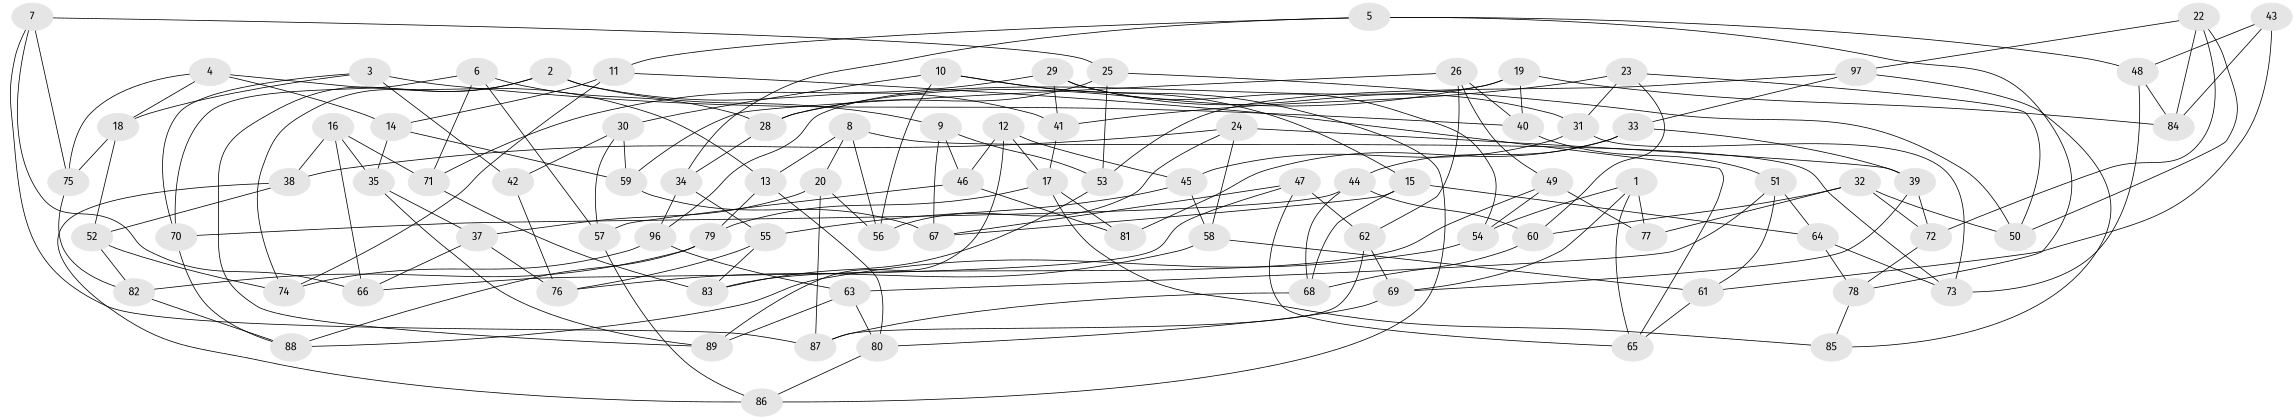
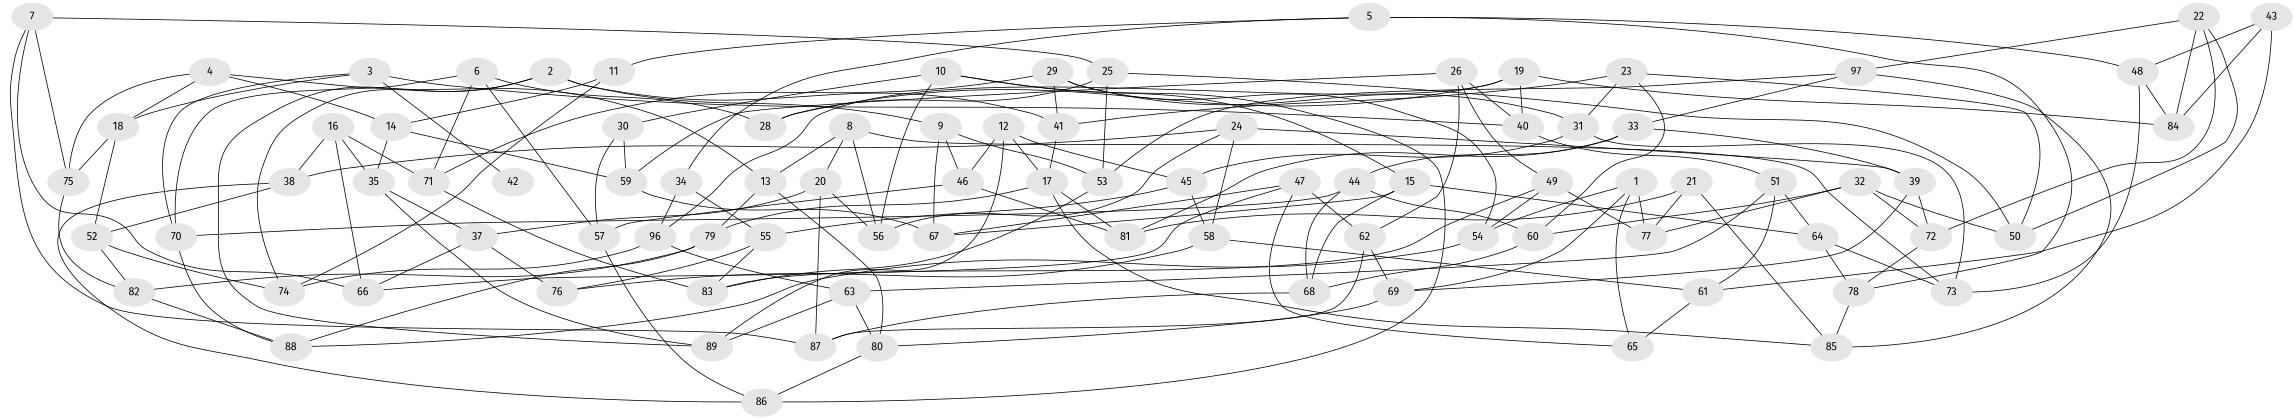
edge "11" -- "65": removed
edge "30" -- "42": removed
edge "28" -- "34": removed
node "21": added
edge "42" -- "76": removed
